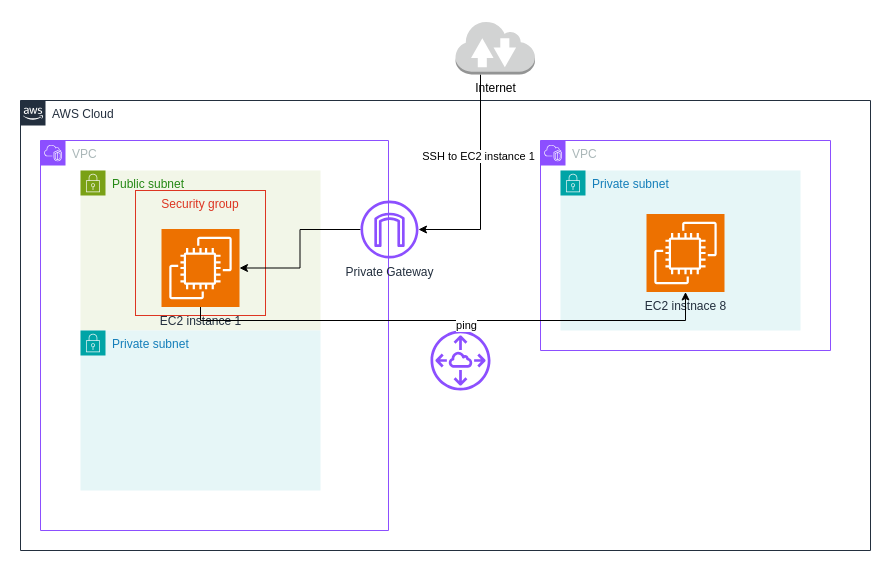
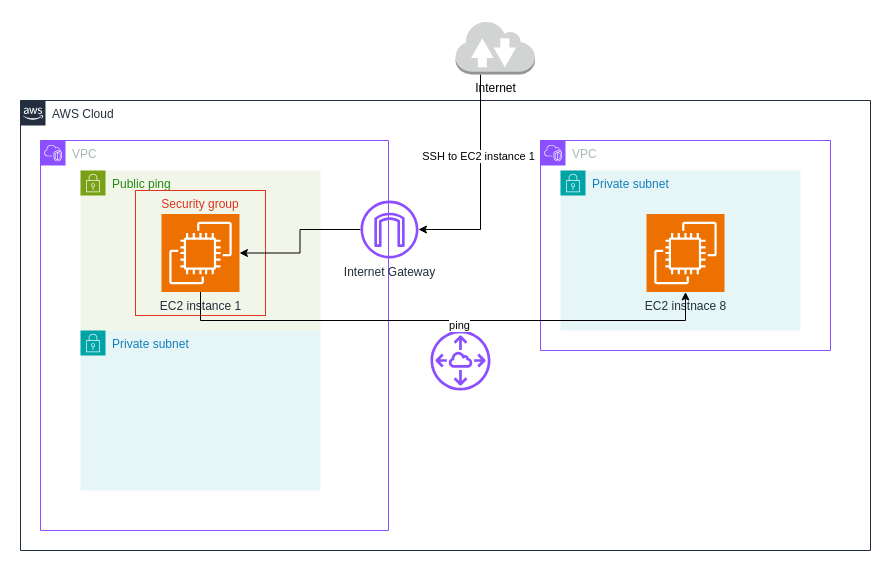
node "Public subnet": label "Public subnet" -> "Public ping"
node "EC2 instance 1": moved (201, 268) -> (201, 253)
node "Private Gateway": label "Private Gateway" -> "Internet Gateway"
